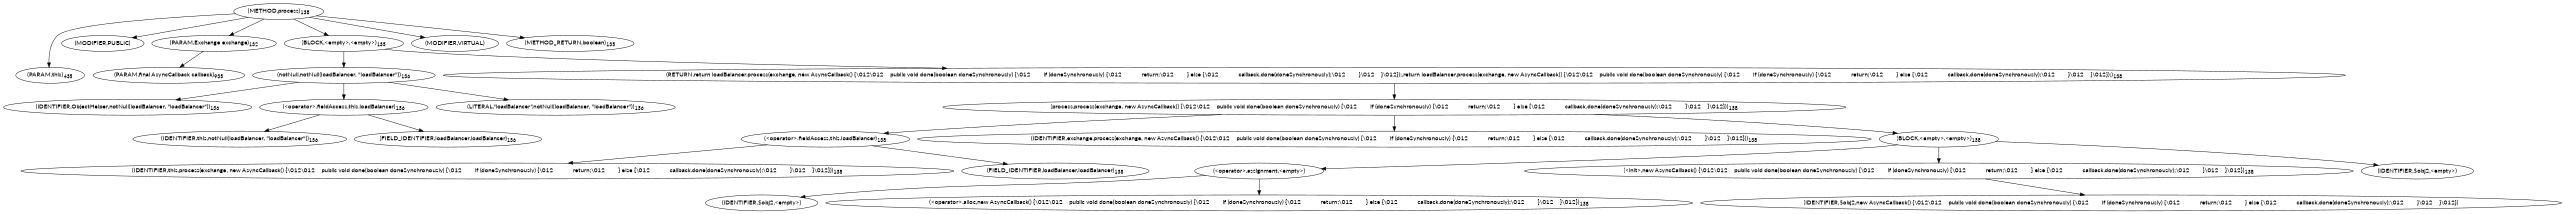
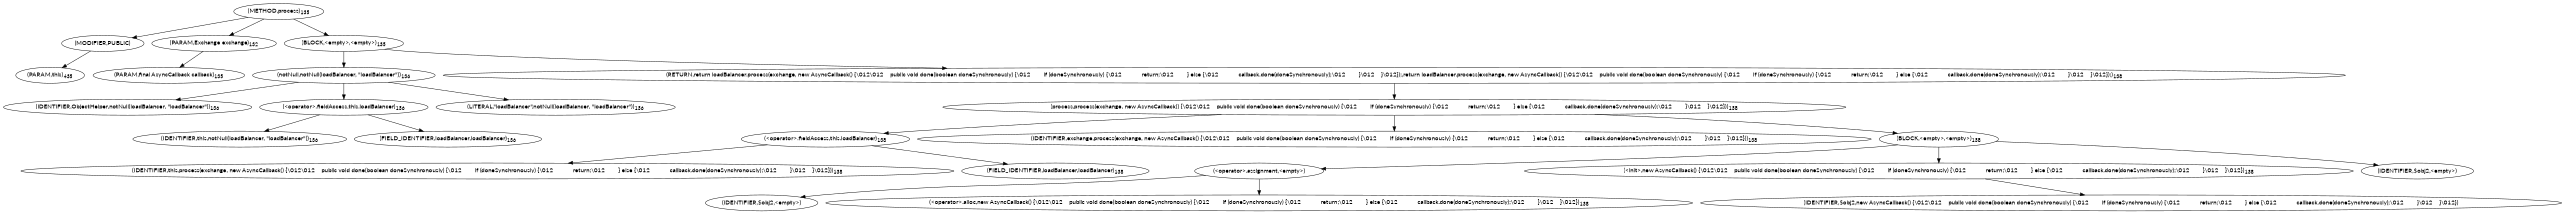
node "(METHOD,process)": text "138" -> "135"
edge "(METHOD,process)" -> "(PARAM,this)": now "(MODIFIER,PUBLIC)" -> "(PARAM,this)"
node "(MODIFIER,VIRTUAL)": removed
node "(METHOD_RETURN,boolean)": removed
node "(PARAM,final AsyncCallback callback)": text "935" -> "135"
